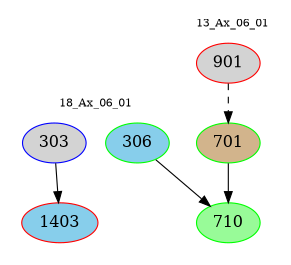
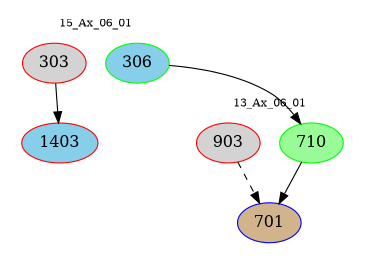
node "901": label "901" -> "903"
cluster "18_Ax_06_01": label "18_Ax_06_01" -> "15_Ax_06_01"
node "303": color blue -> red
node "701": color green -> blue
edge "701" -> "710": reversed
